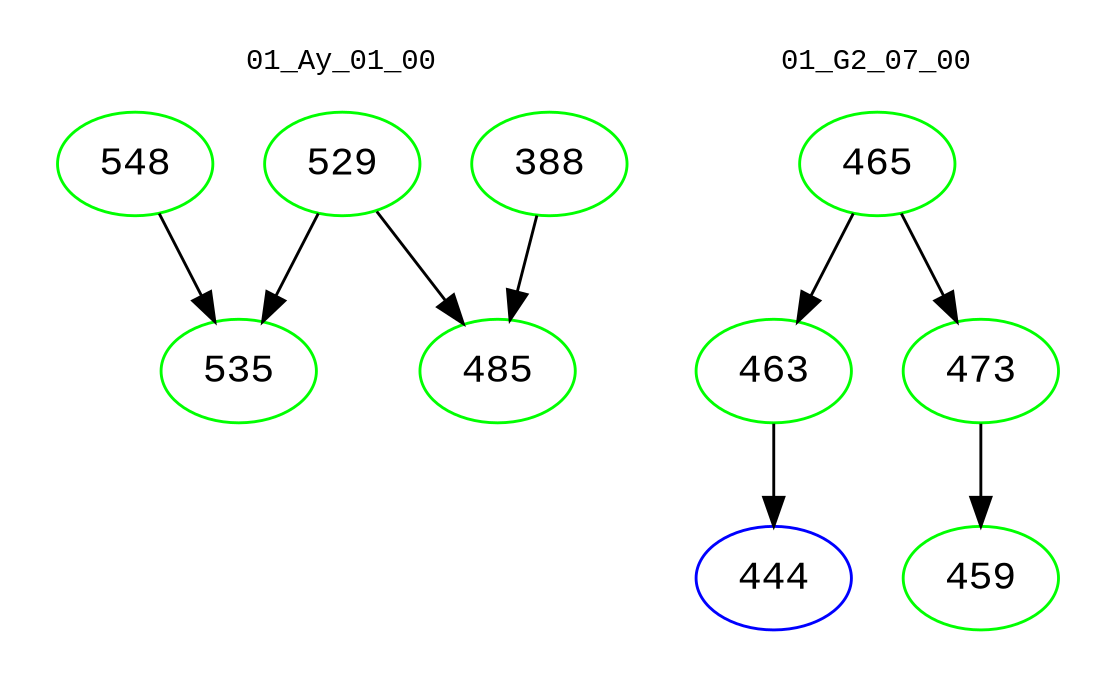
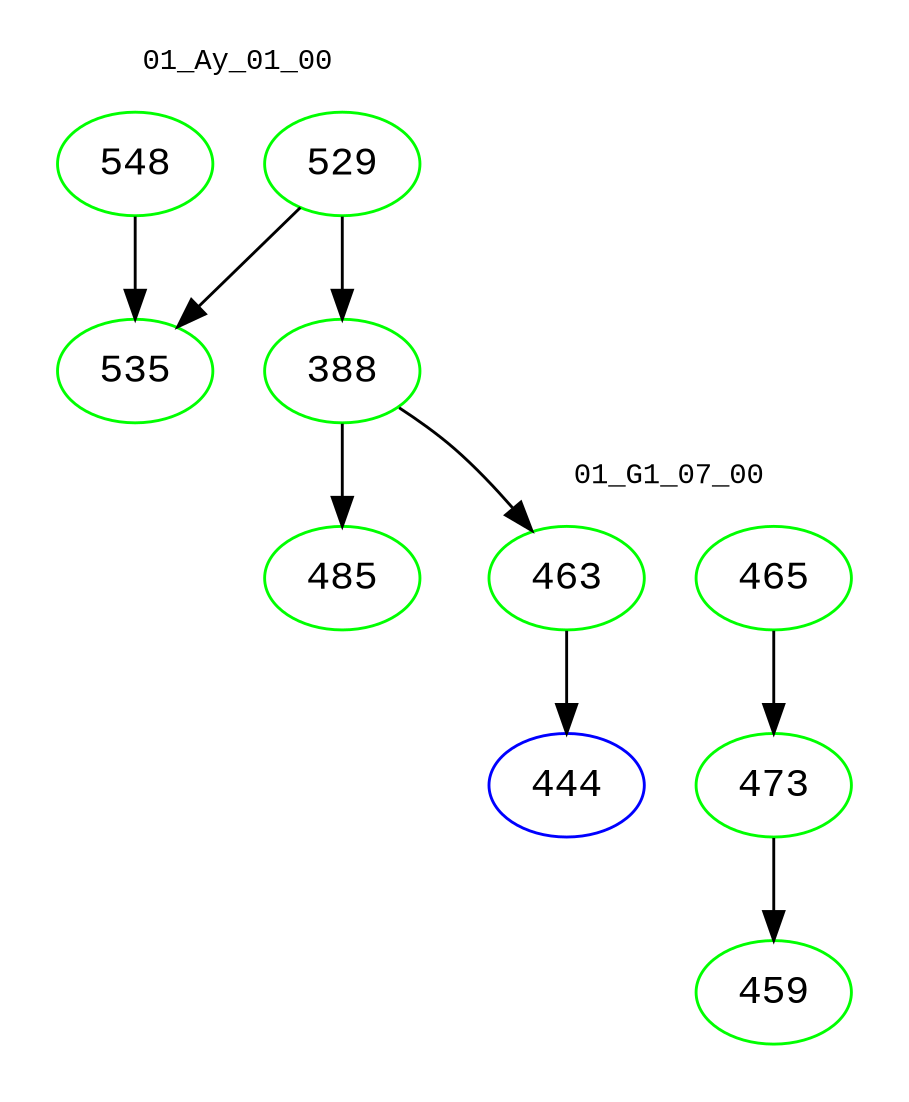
cluster "01_G2_07_00": label "01_G2_07_00" -> "01_G1_07_00"
edge "465" -> "463": now "388" -> "463"
edge "529" -> "485": now "529" -> "388"
